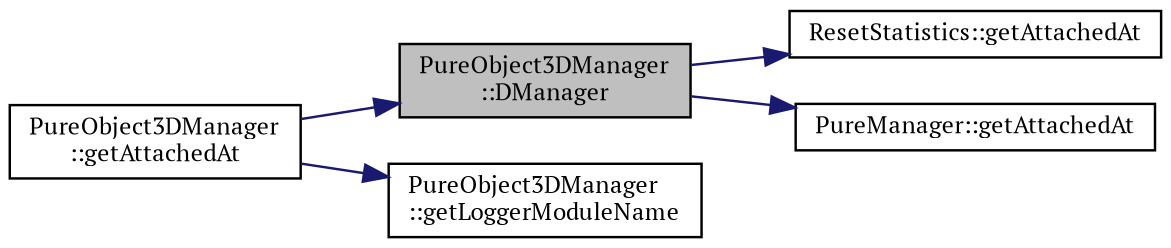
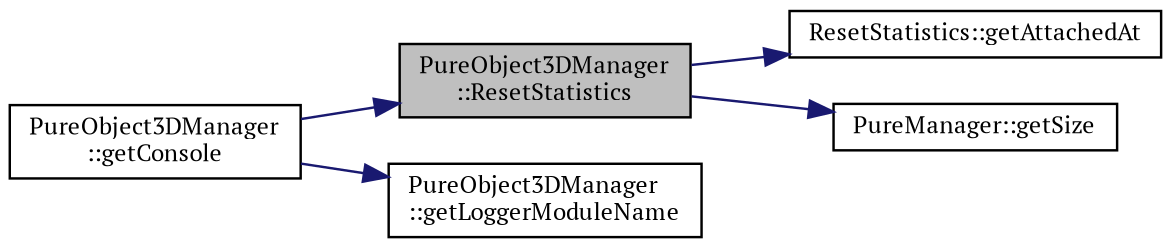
node "PureObject3DManager ::DManager": label "PureObject3DManager ::DManager" -> "PureObject3DManager ::ResetStatistics"
node "PureManager::getAttachedAt": label "PureManager::getAttachedAt" -> "PureManager::getSize"
node "PureObject3DManager ::getAttachedAt": label "PureObject3DManager ::getAttachedAt" -> "PureObject3DManager ::getConsole"
